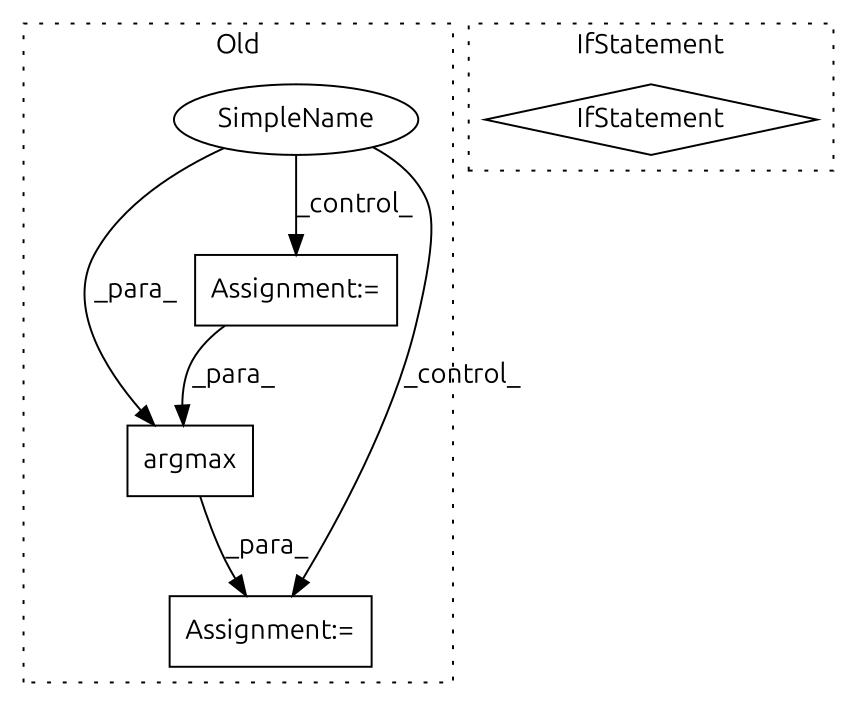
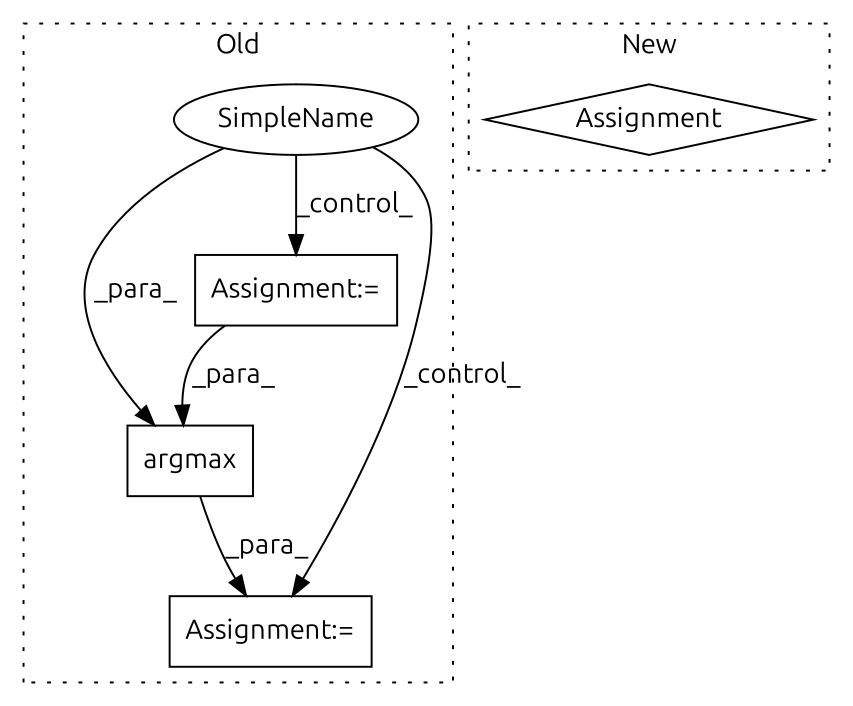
cluster "IfStatement": label "IfStatement" -> "New"
node "IfStatement": label "IfStatement" -> "Assignment"
